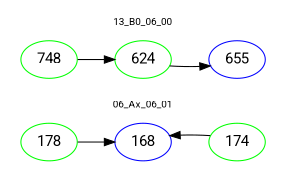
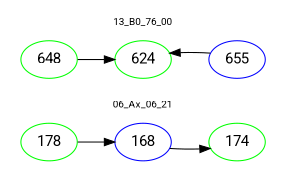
cluster "13_B0_06_00": label "13_B0_06_00" -> "13_B0_76_00"
node "748": label "748" -> "648"
edge "624" -> "655": reversed
cluster "06_Ax_06_01": label "06_Ax_06_01" -> "06_Ax_06_21"
edge "174" -> "168": reversed
